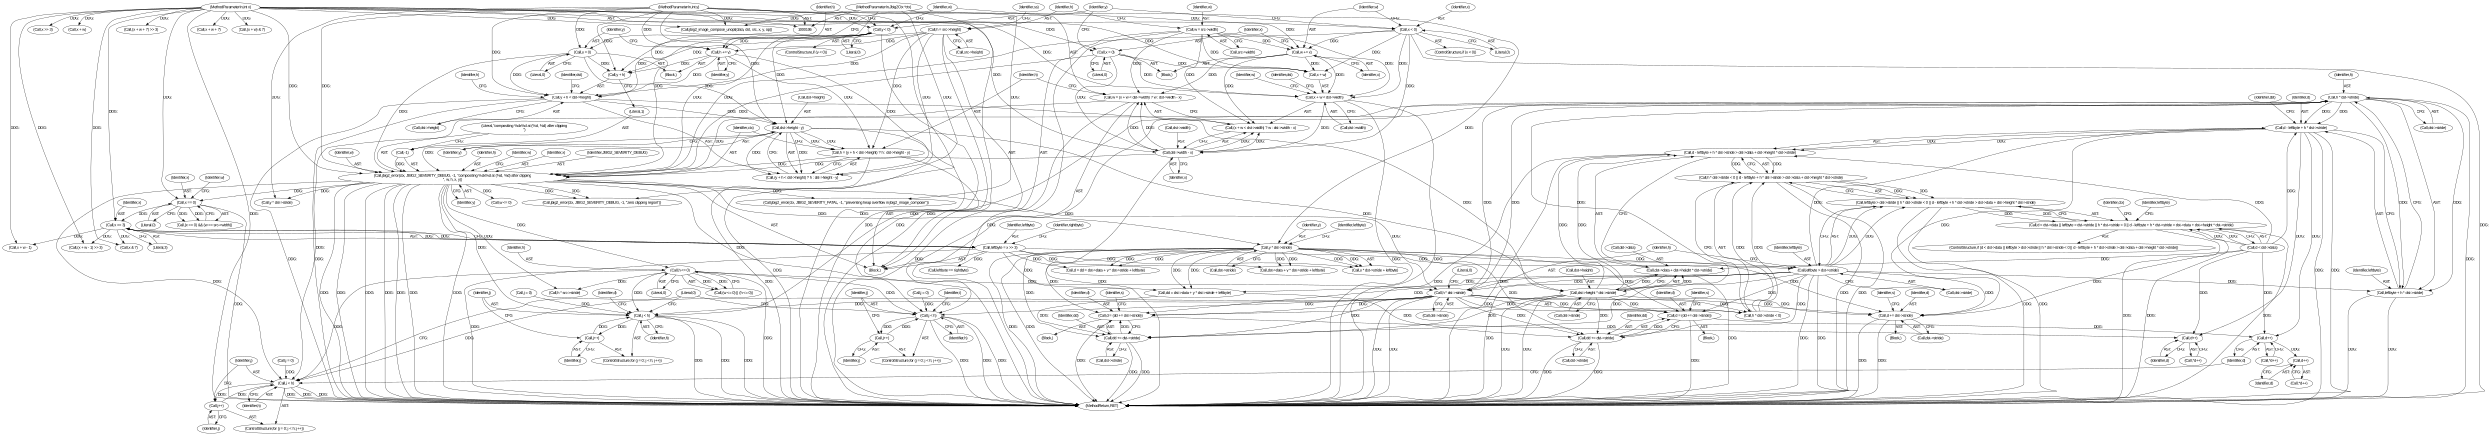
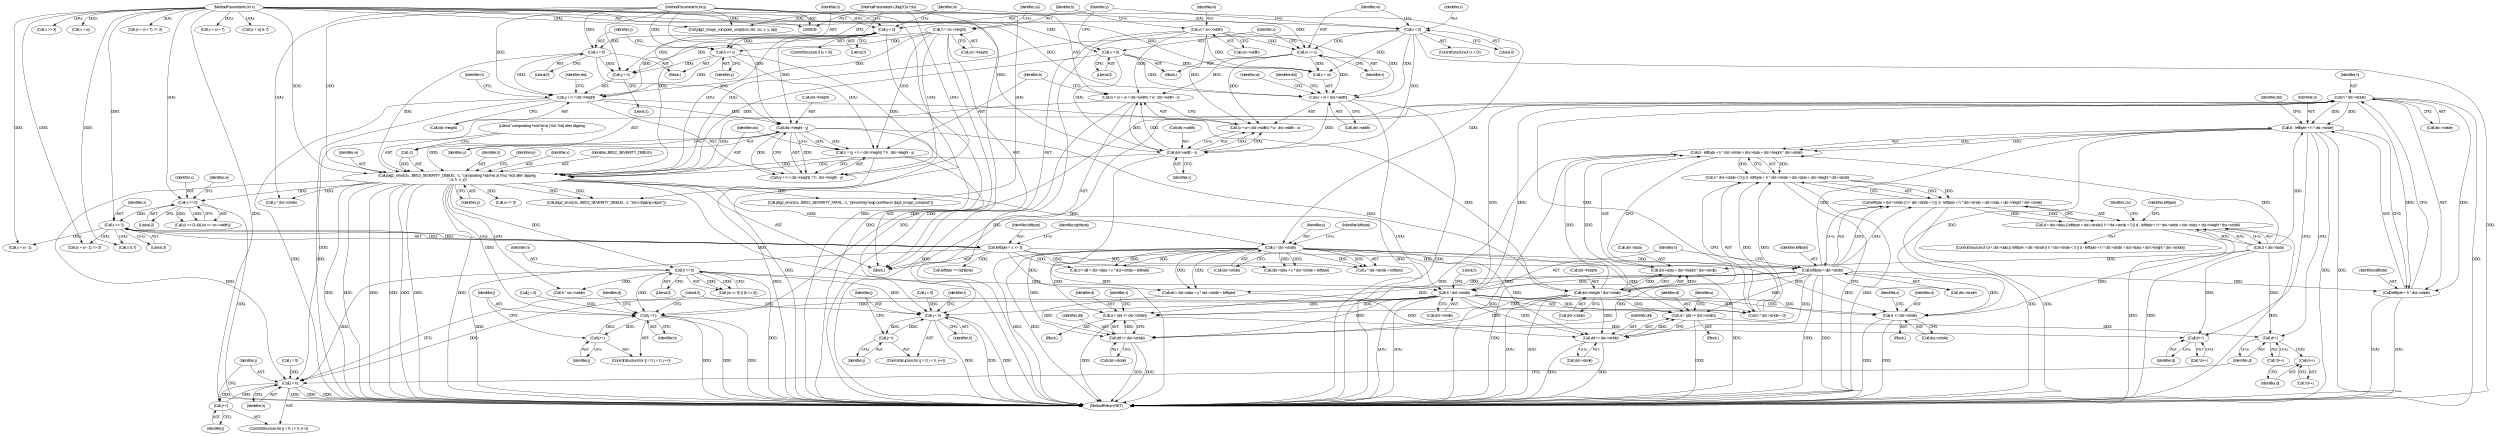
node "(Call,jbig2_image_compose_unopt(data, dst, src, x, y, op))": label "(Call,jbig2_image_compose_unopt(data, dst, src, x, y, op))" -> "(Call,jbig2_image_compose_unopt(ctx, dst, src, x, y, op))"
